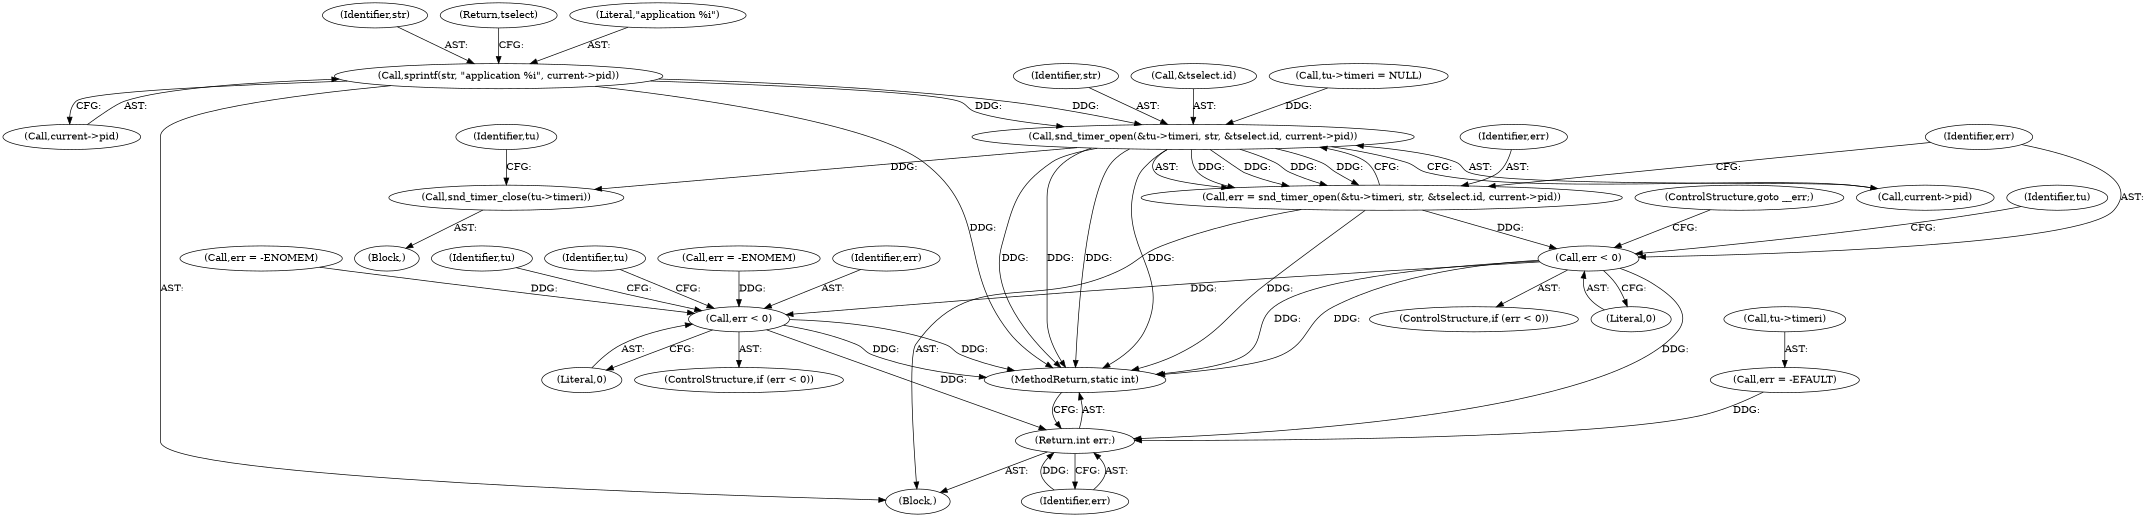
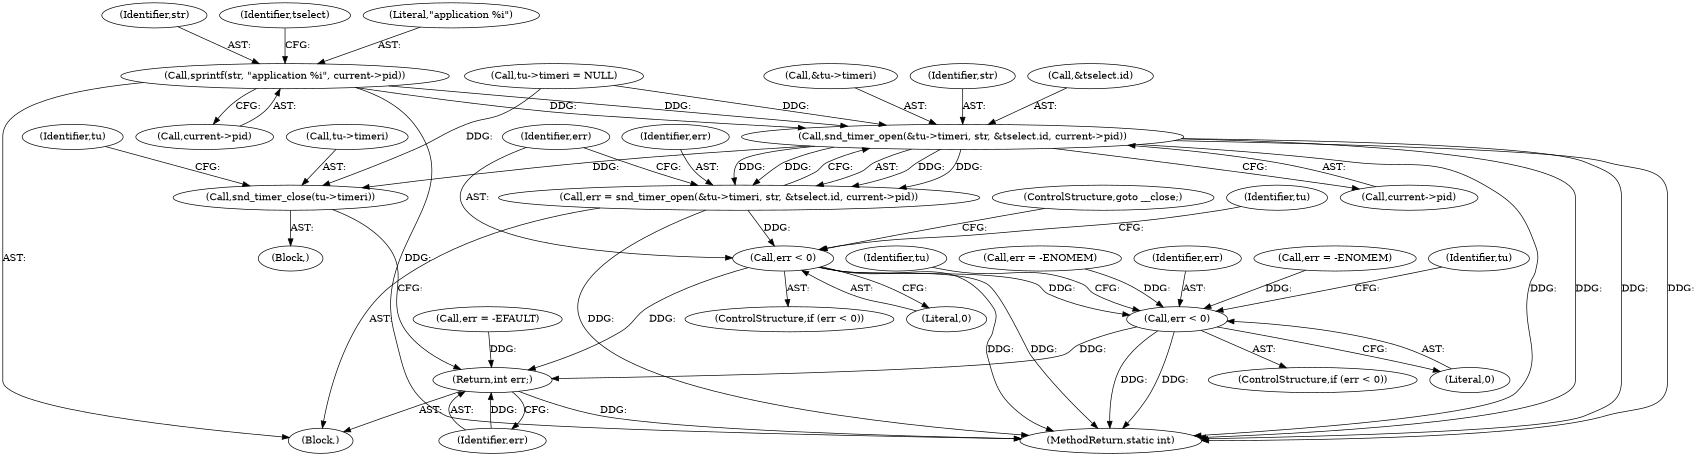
node "(Return,tselect)": label "(Return,tselect)" -> "(Identifier,tselect)"
node "(Call,&tu->timeri)": added
edge "(Call,tu->timeri = NULL)" -> "(Call,snd_timer_close(tu->timeri))": added, label "DDG:"
node "(ControlStructure,goto __err;)": label "(ControlStructure,goto __err;)" -> "(ControlStructure,goto __close;)"
edge "(Call,tu->timeri)" -> "(Call,err = -EFAULT)": now "(Call,tu->timeri)" -> "(Call,snd_timer_close(tu->timeri))"
edge "(MethodReturn,static int)" -> "(Return,int err;)": now "(Call,snd_timer_close(tu->timeri))" -> "(Return,int err;)"
edge "(Return,int err;)" -> "(MethodReturn,static int)": label "AST: " -> "DDG: "
